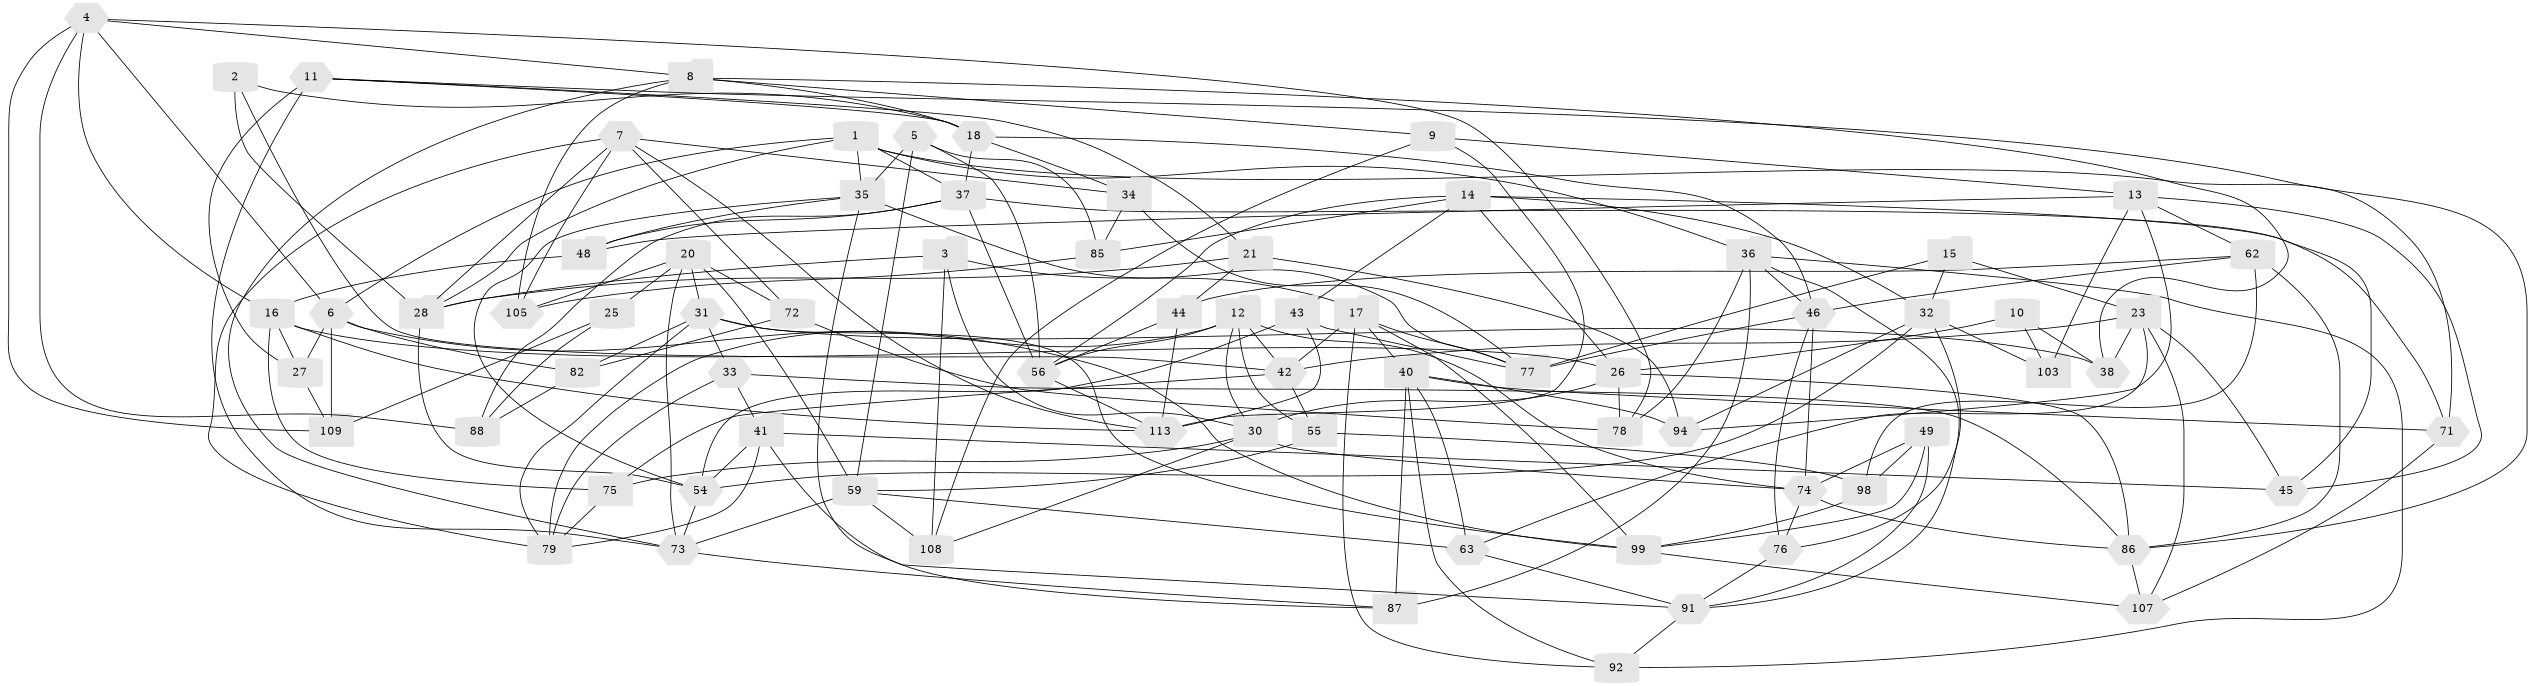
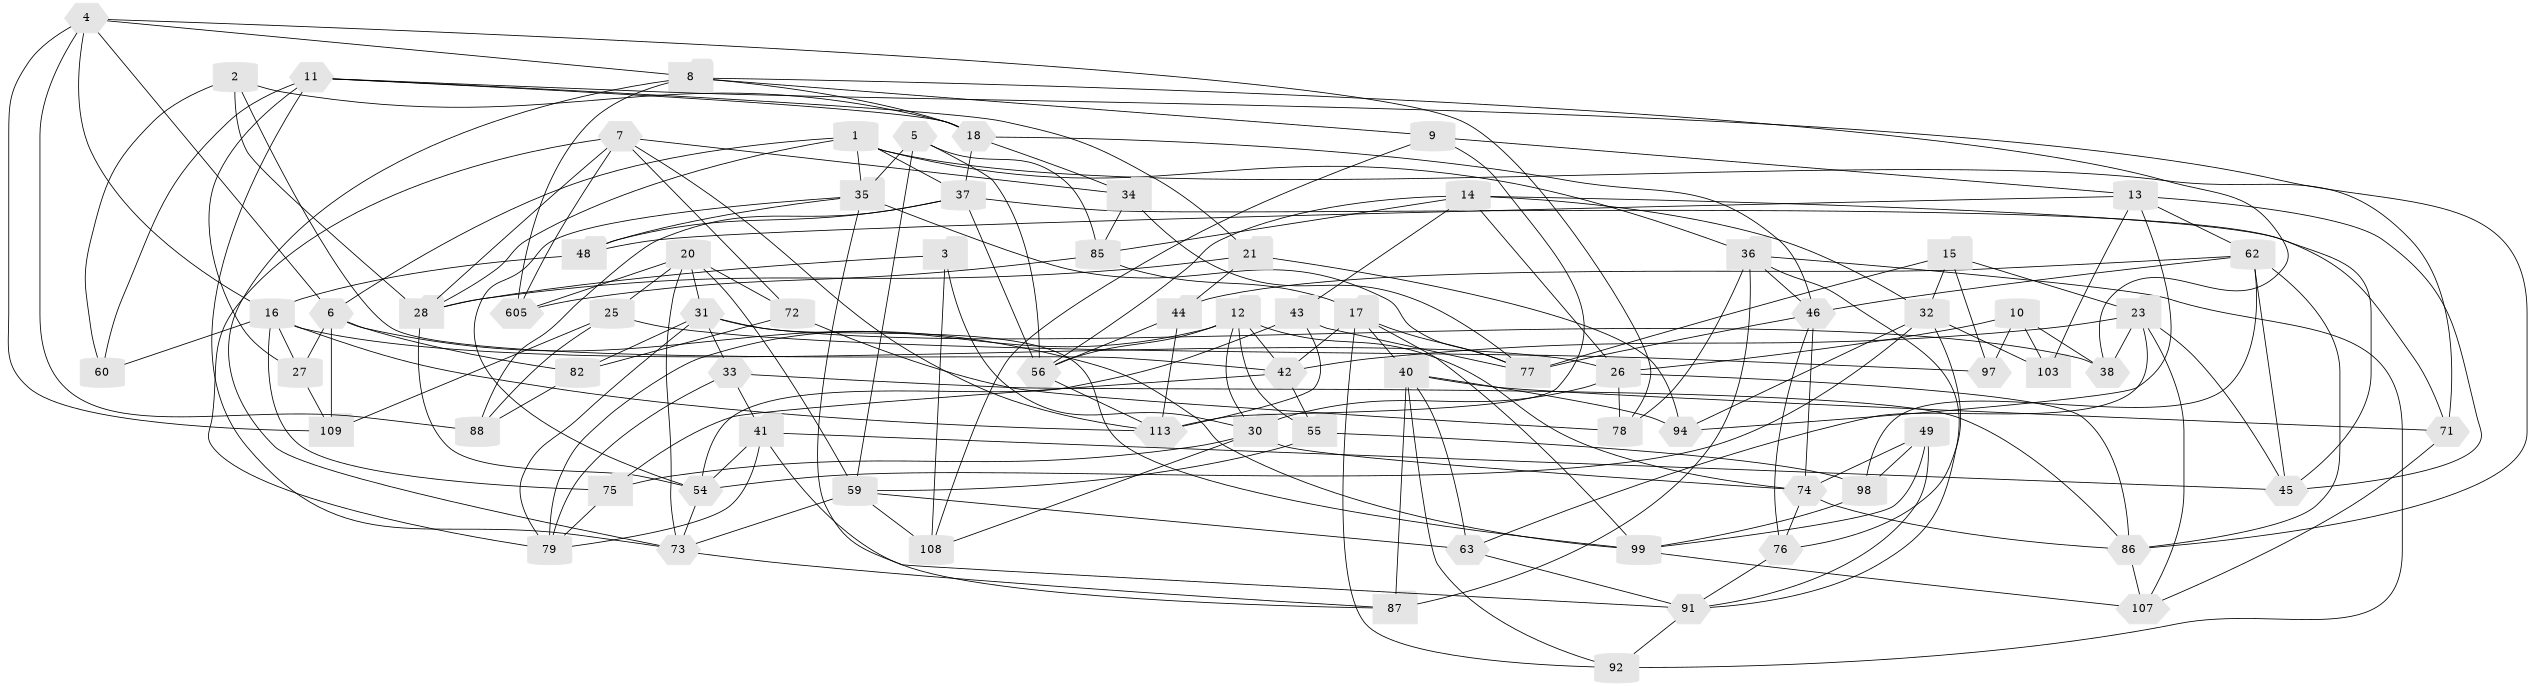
edge "3" -- "17": now "85" -- "17"
node "105": label "105" -> "605"
node "60": added
node "97": added
edge "62" -- "45": added
